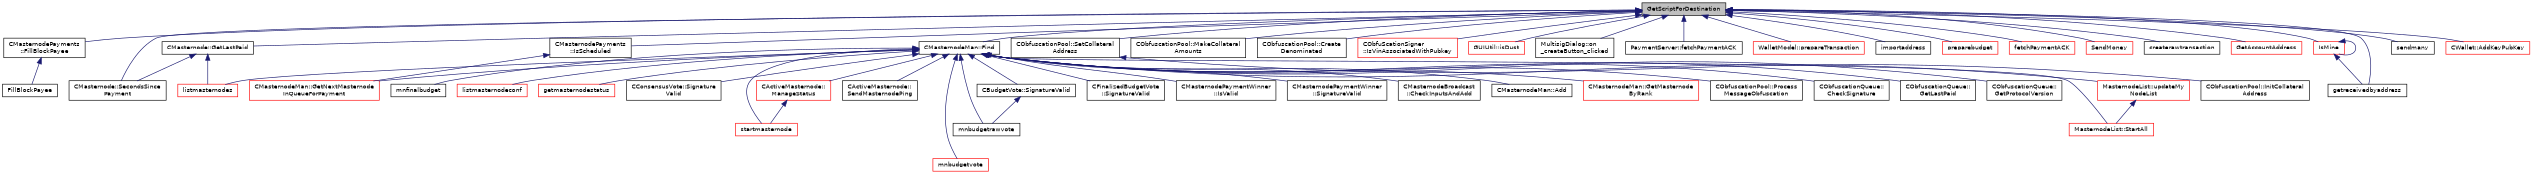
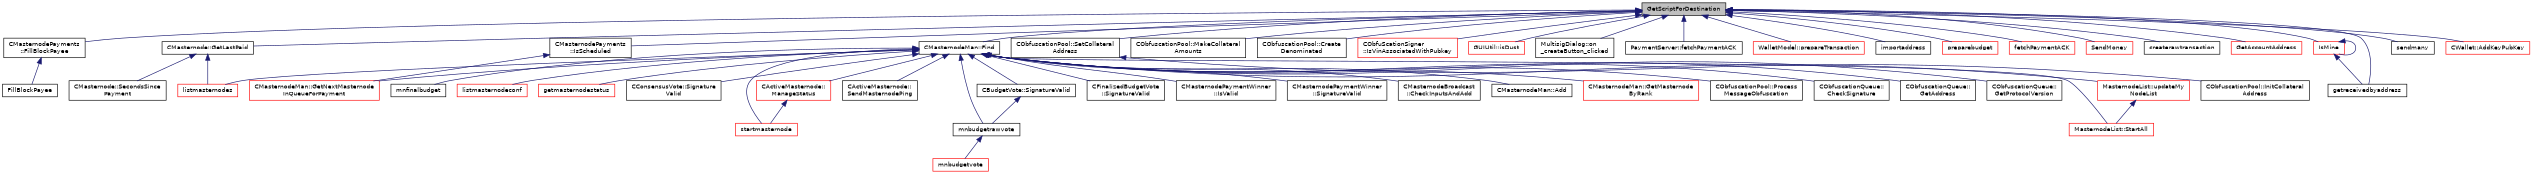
edge "CMasternode::SecondsSince Payment" -> "GetScriptForDestination": removed
node "CObfuscationQueue:: GetLastPaid": label "CObfuscationQueue:: GetLastPaid" -> "CObfuscationQueue:: GetAddress"
edge "mnbudgetvote" -> "CMasternodeMan::Find": now "mnbudgetvote" -> "mnbudgetrawvote"
